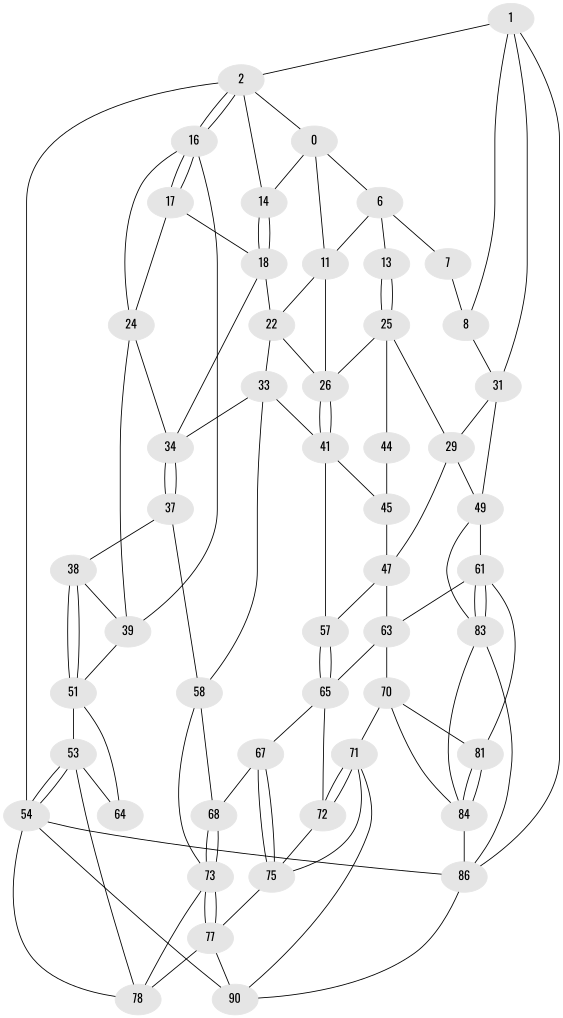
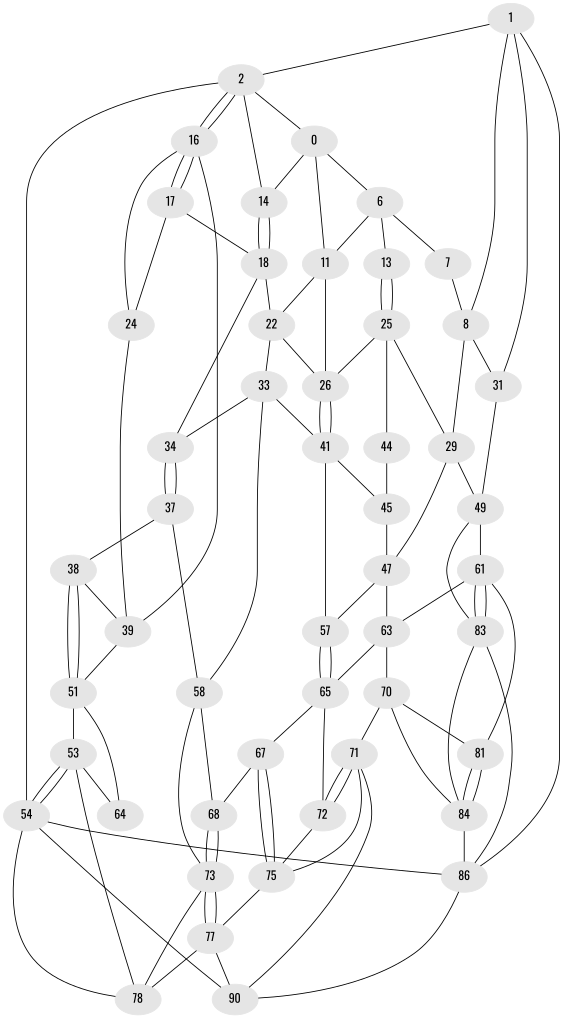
edge "24" -- "34": removed
edge "31" -- "29": now "8" -- "29"
